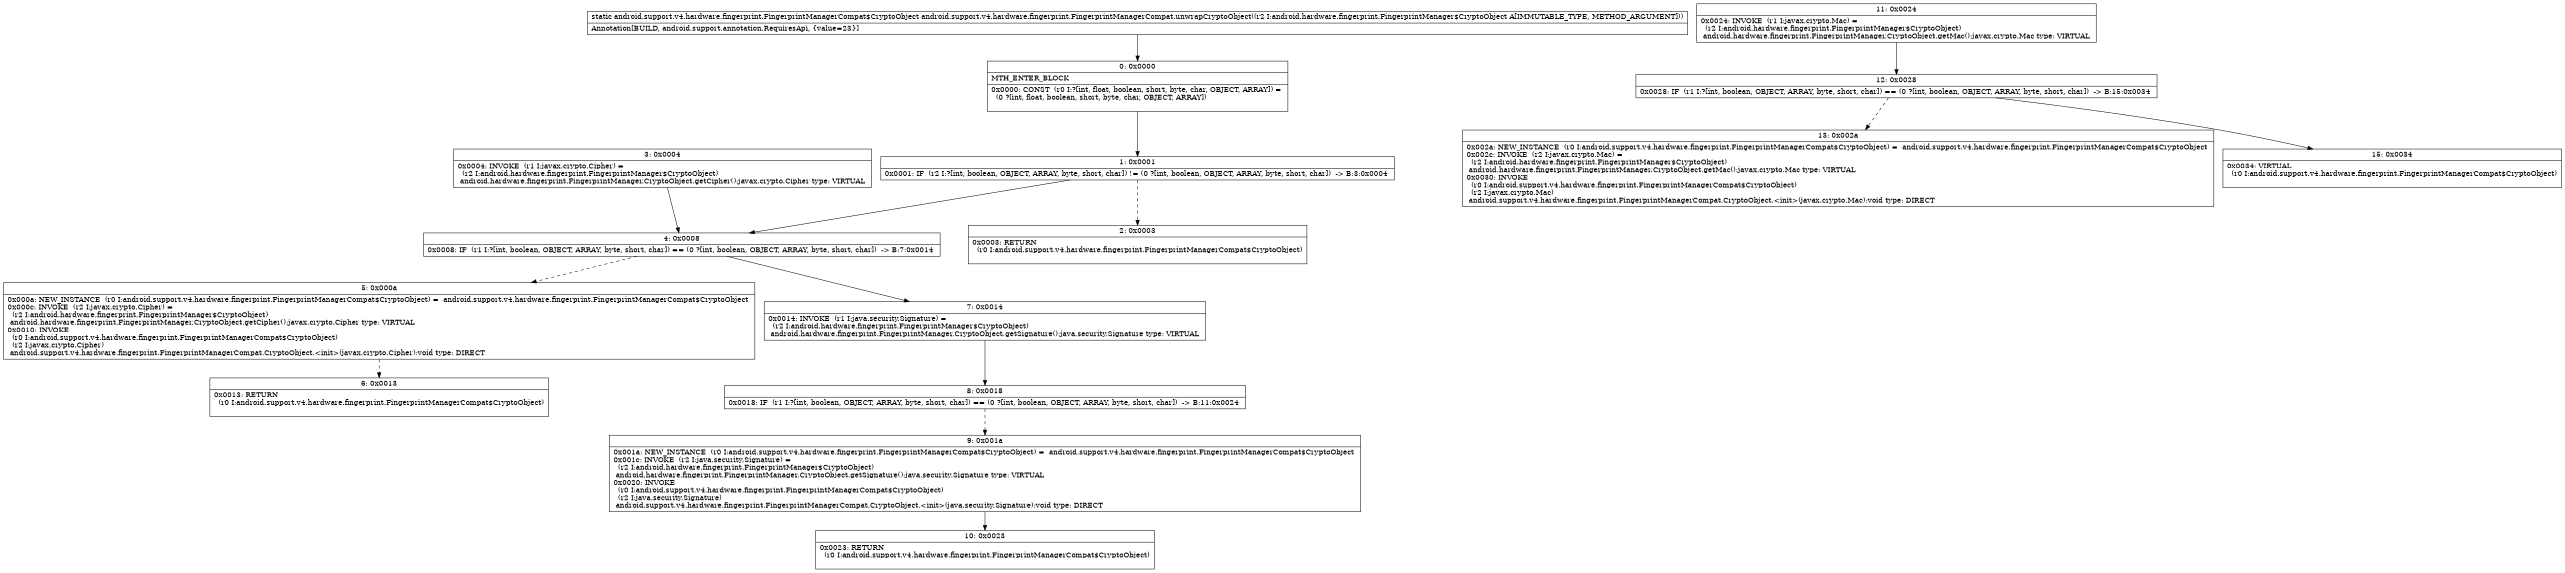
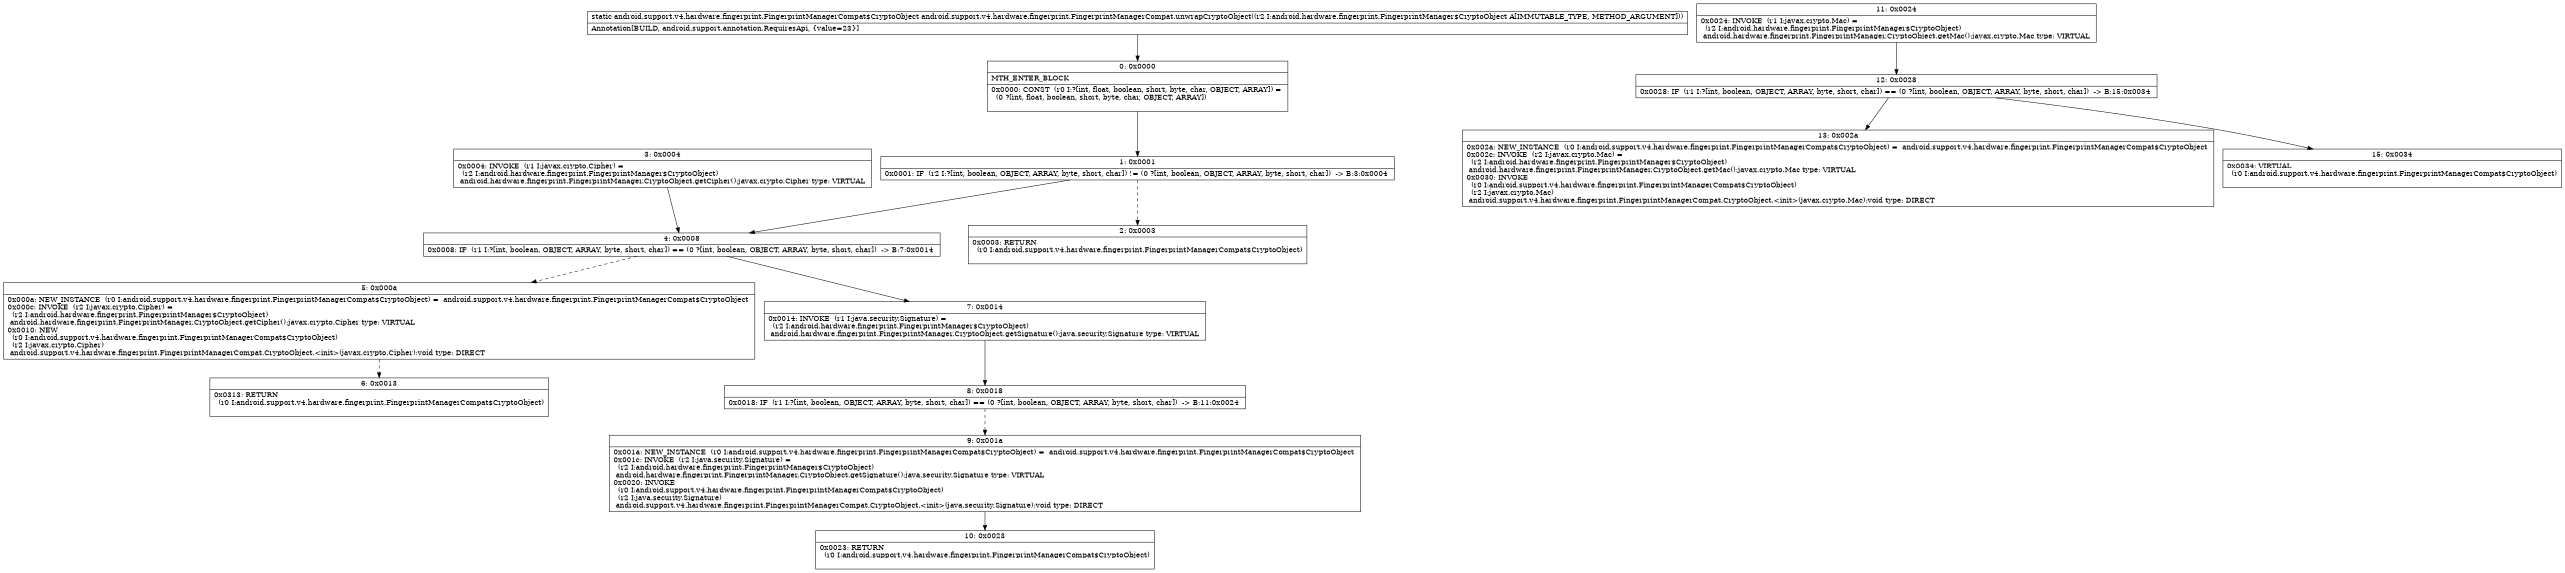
edge "12: 0x0028" -> "13: 0x002a": style dashed -> solid
node "5: 0x000a": text "0x0010: INVOKE" -> "0x0010: NEW"
node "6: 0x0013": text "0x0013: RETURN" -> "0x0313: RETURN"
